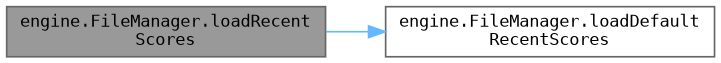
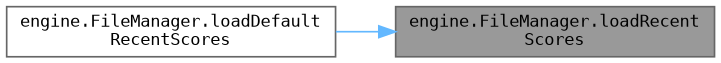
edge "engine.FileManager.loadRecent Scores" -> "engine.FileManager.loadDefault RecentScores": reversed
